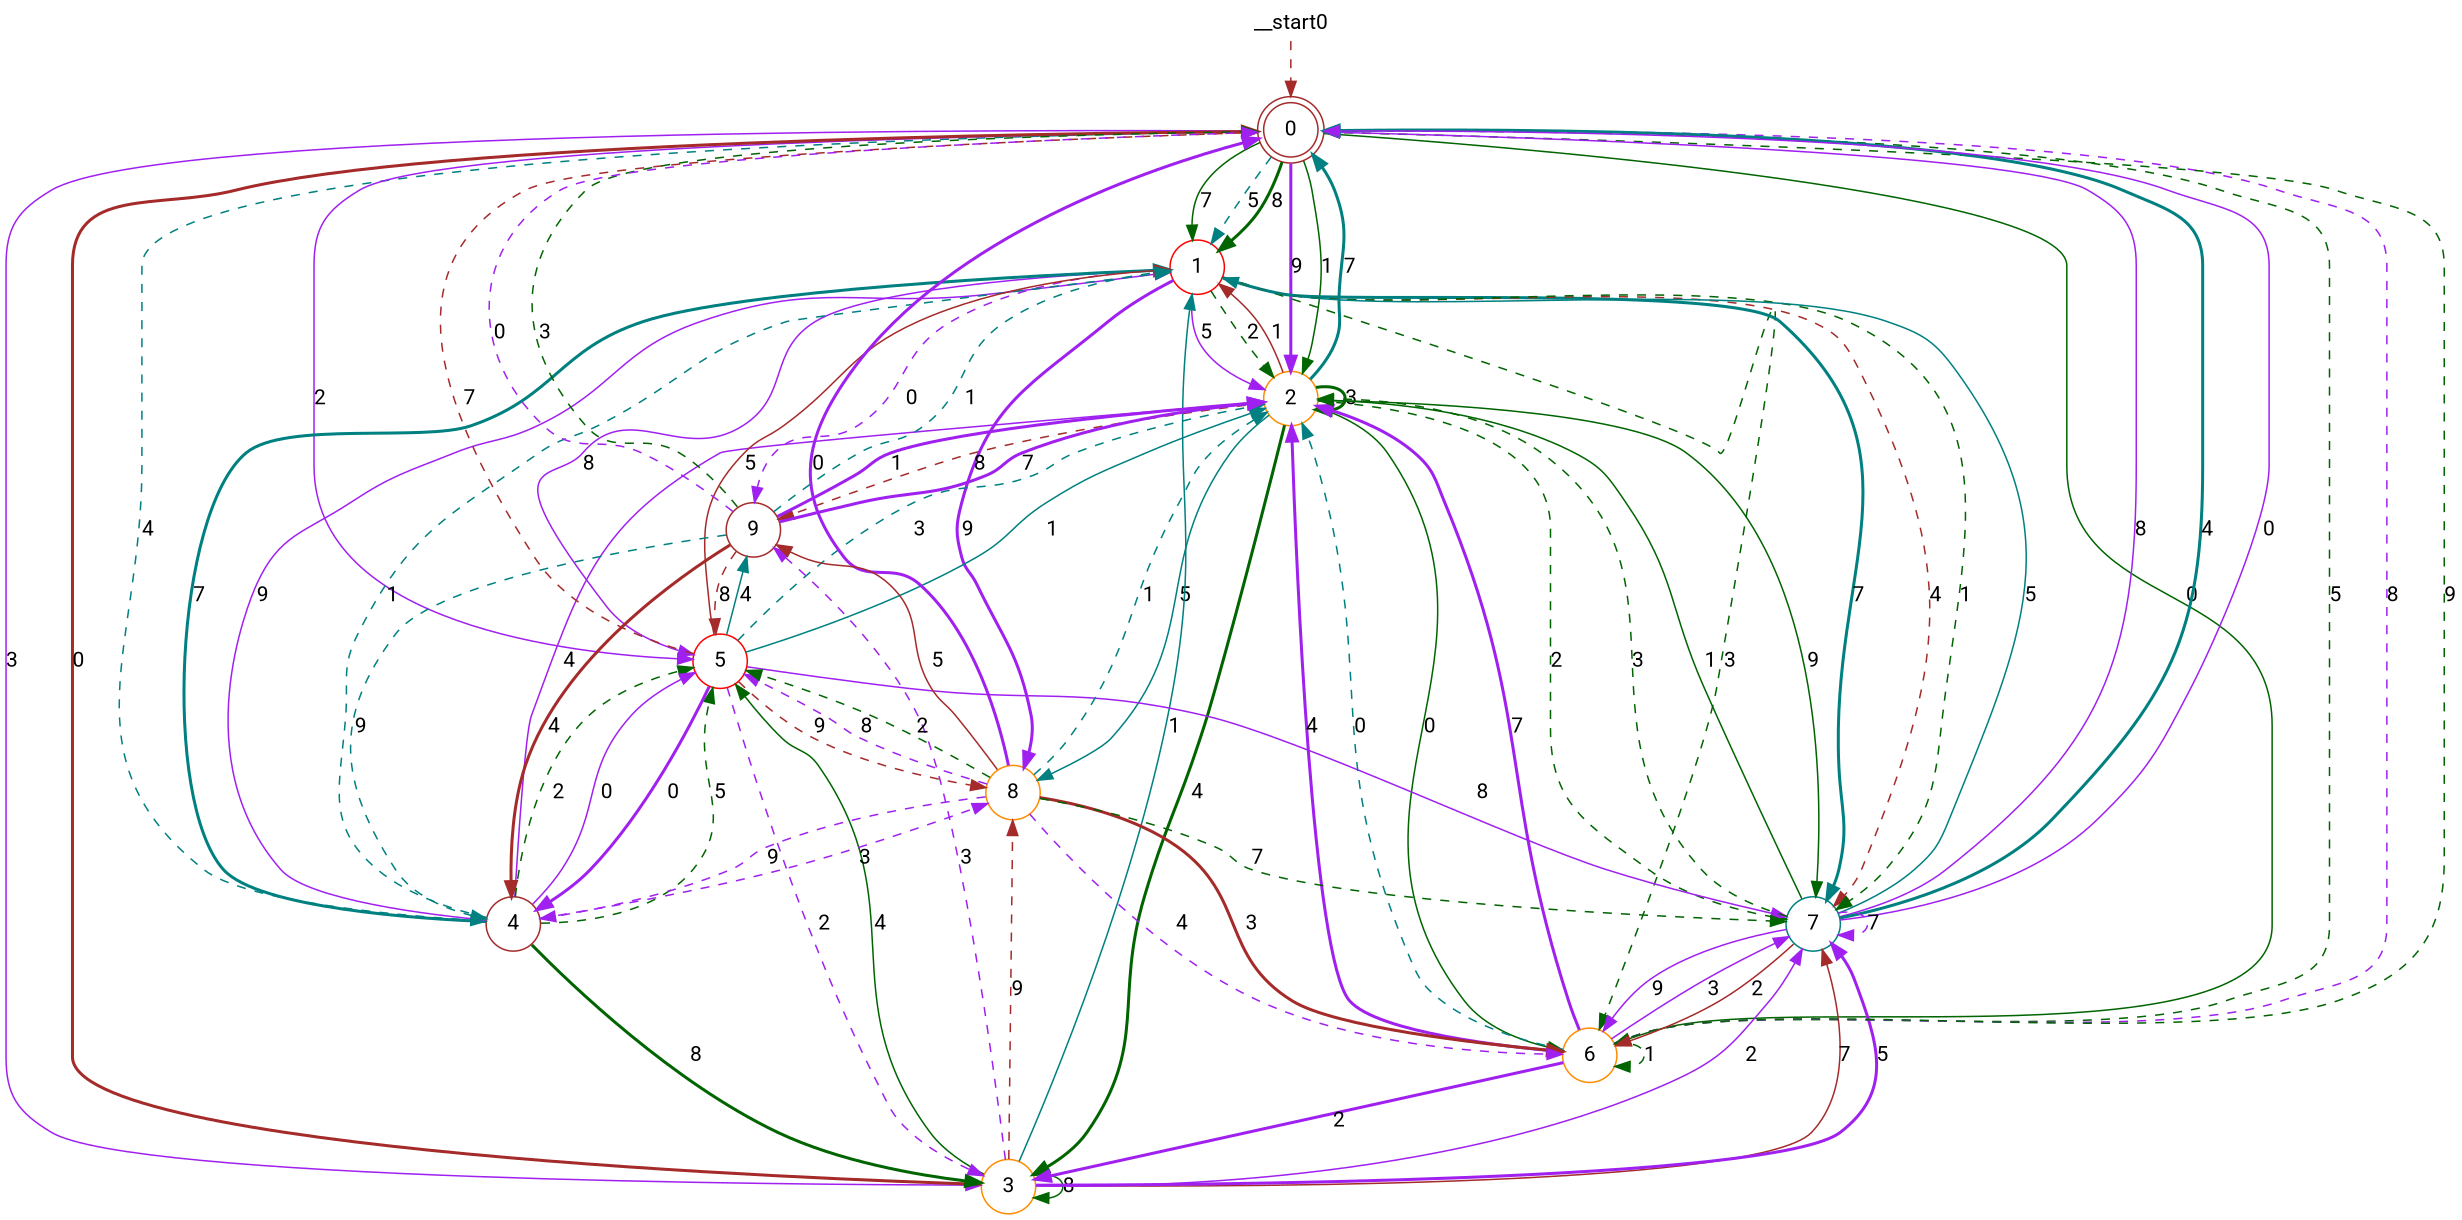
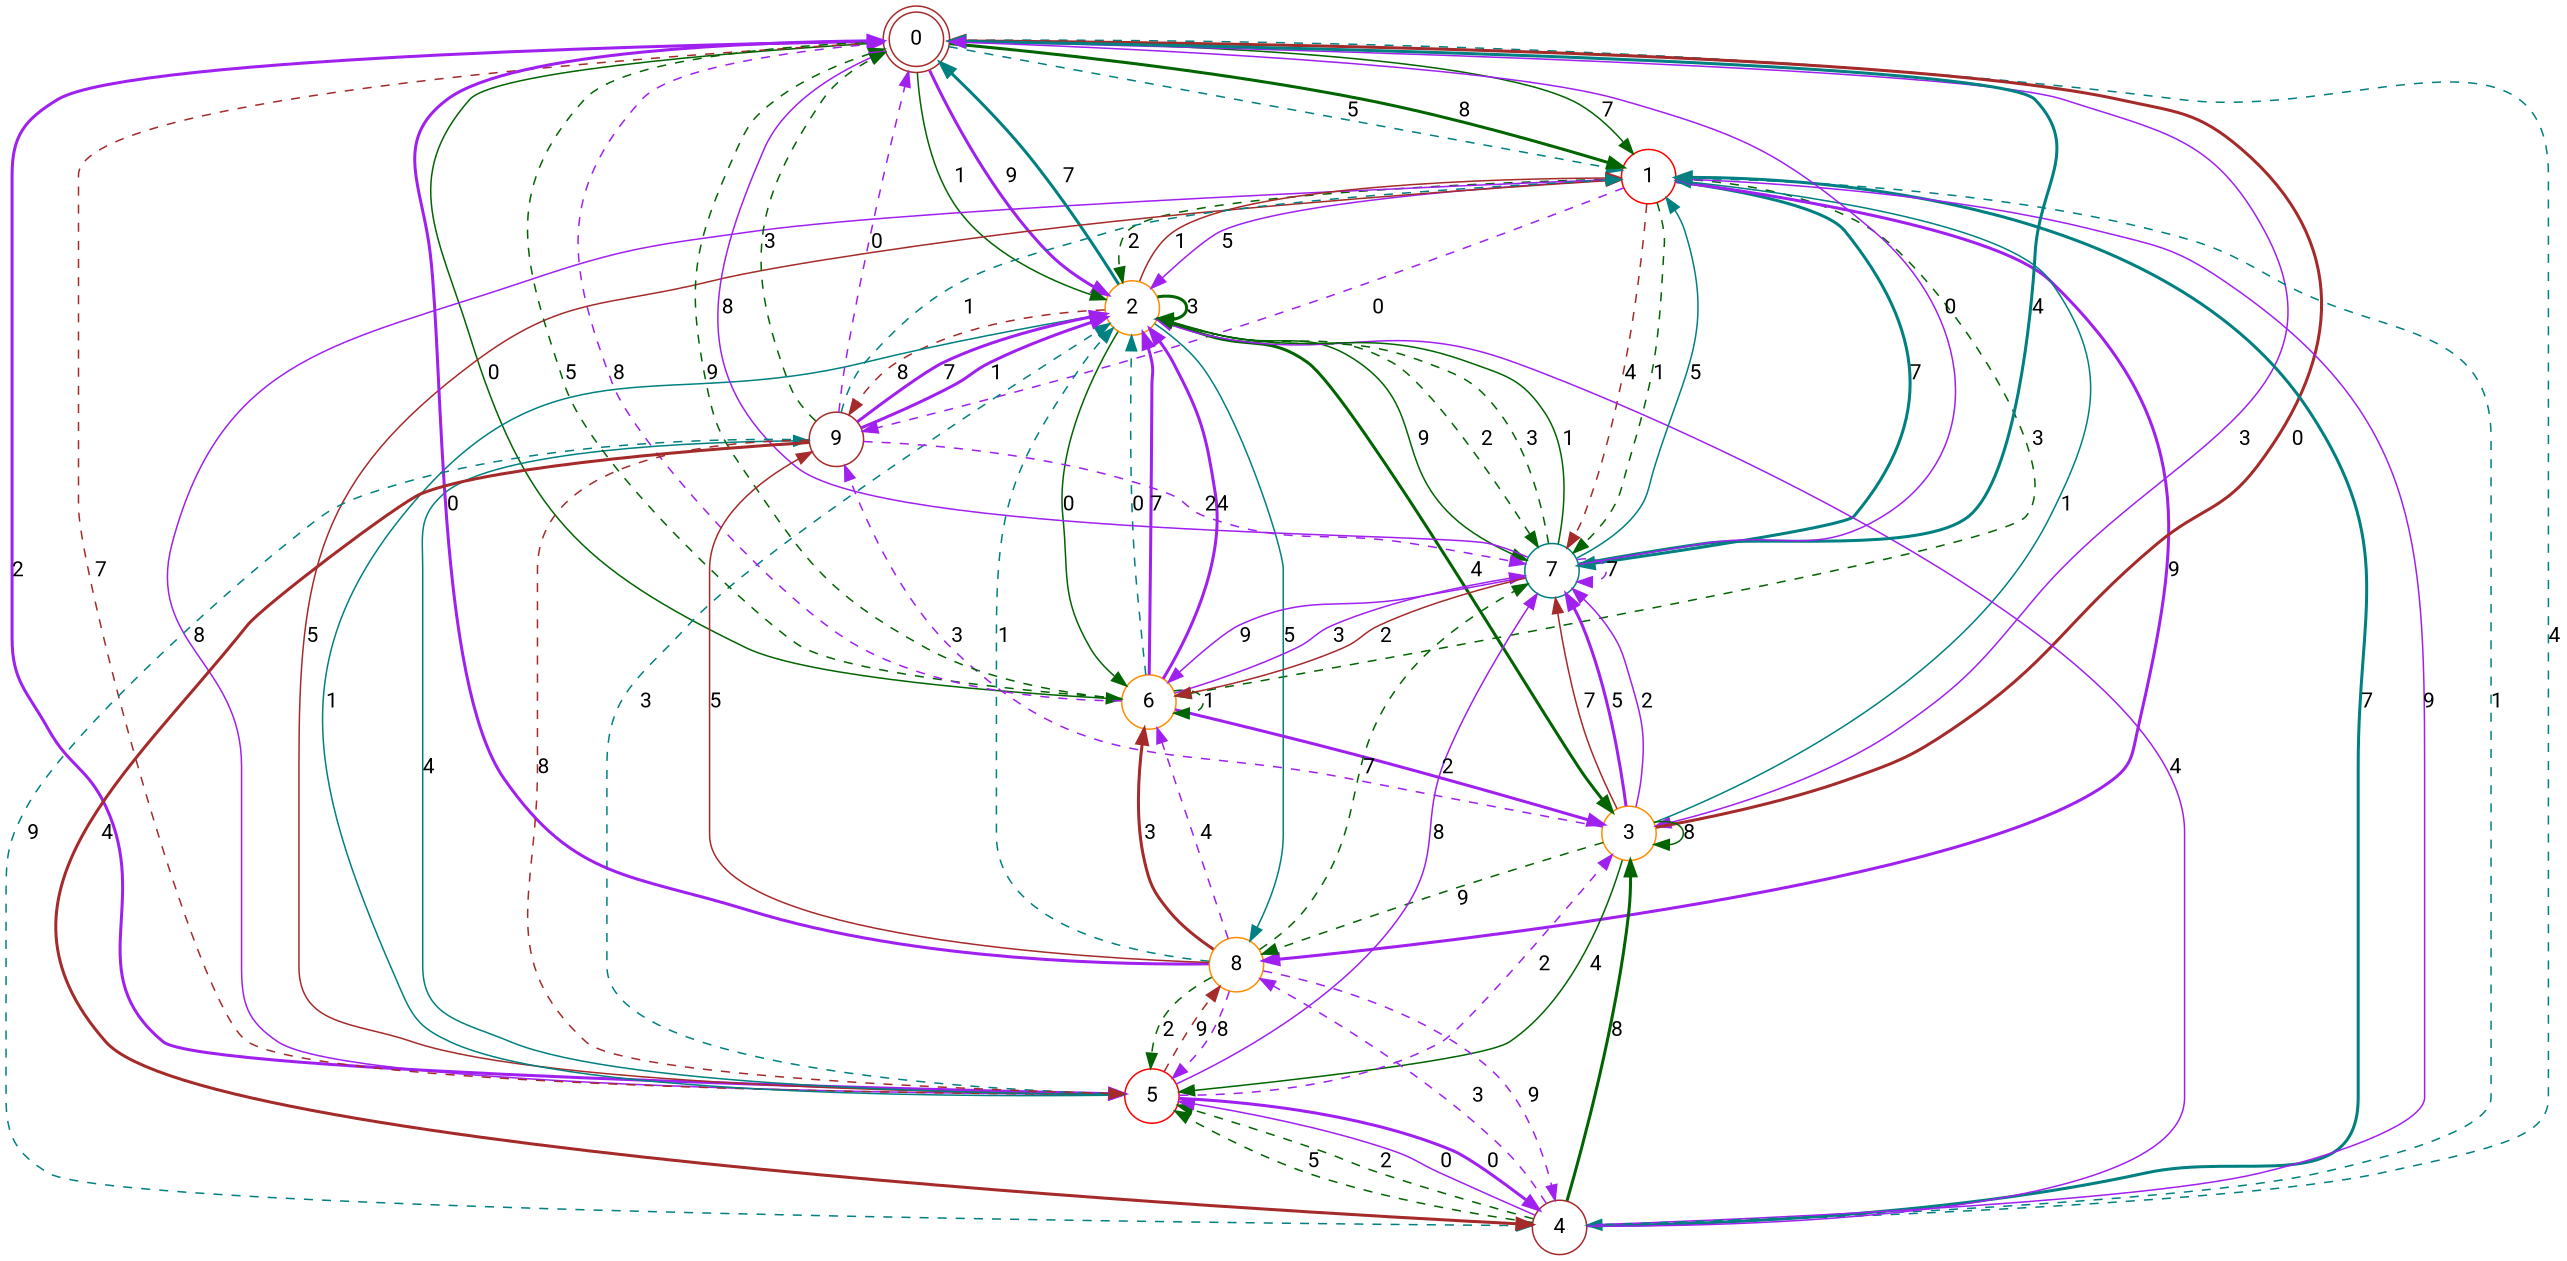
node "__start0": removed
edge "0" -> "5": style solid -> bold
edge "9" -> "7": added, label "2"
edge "3" -> "8": color brown -> darkgreen
